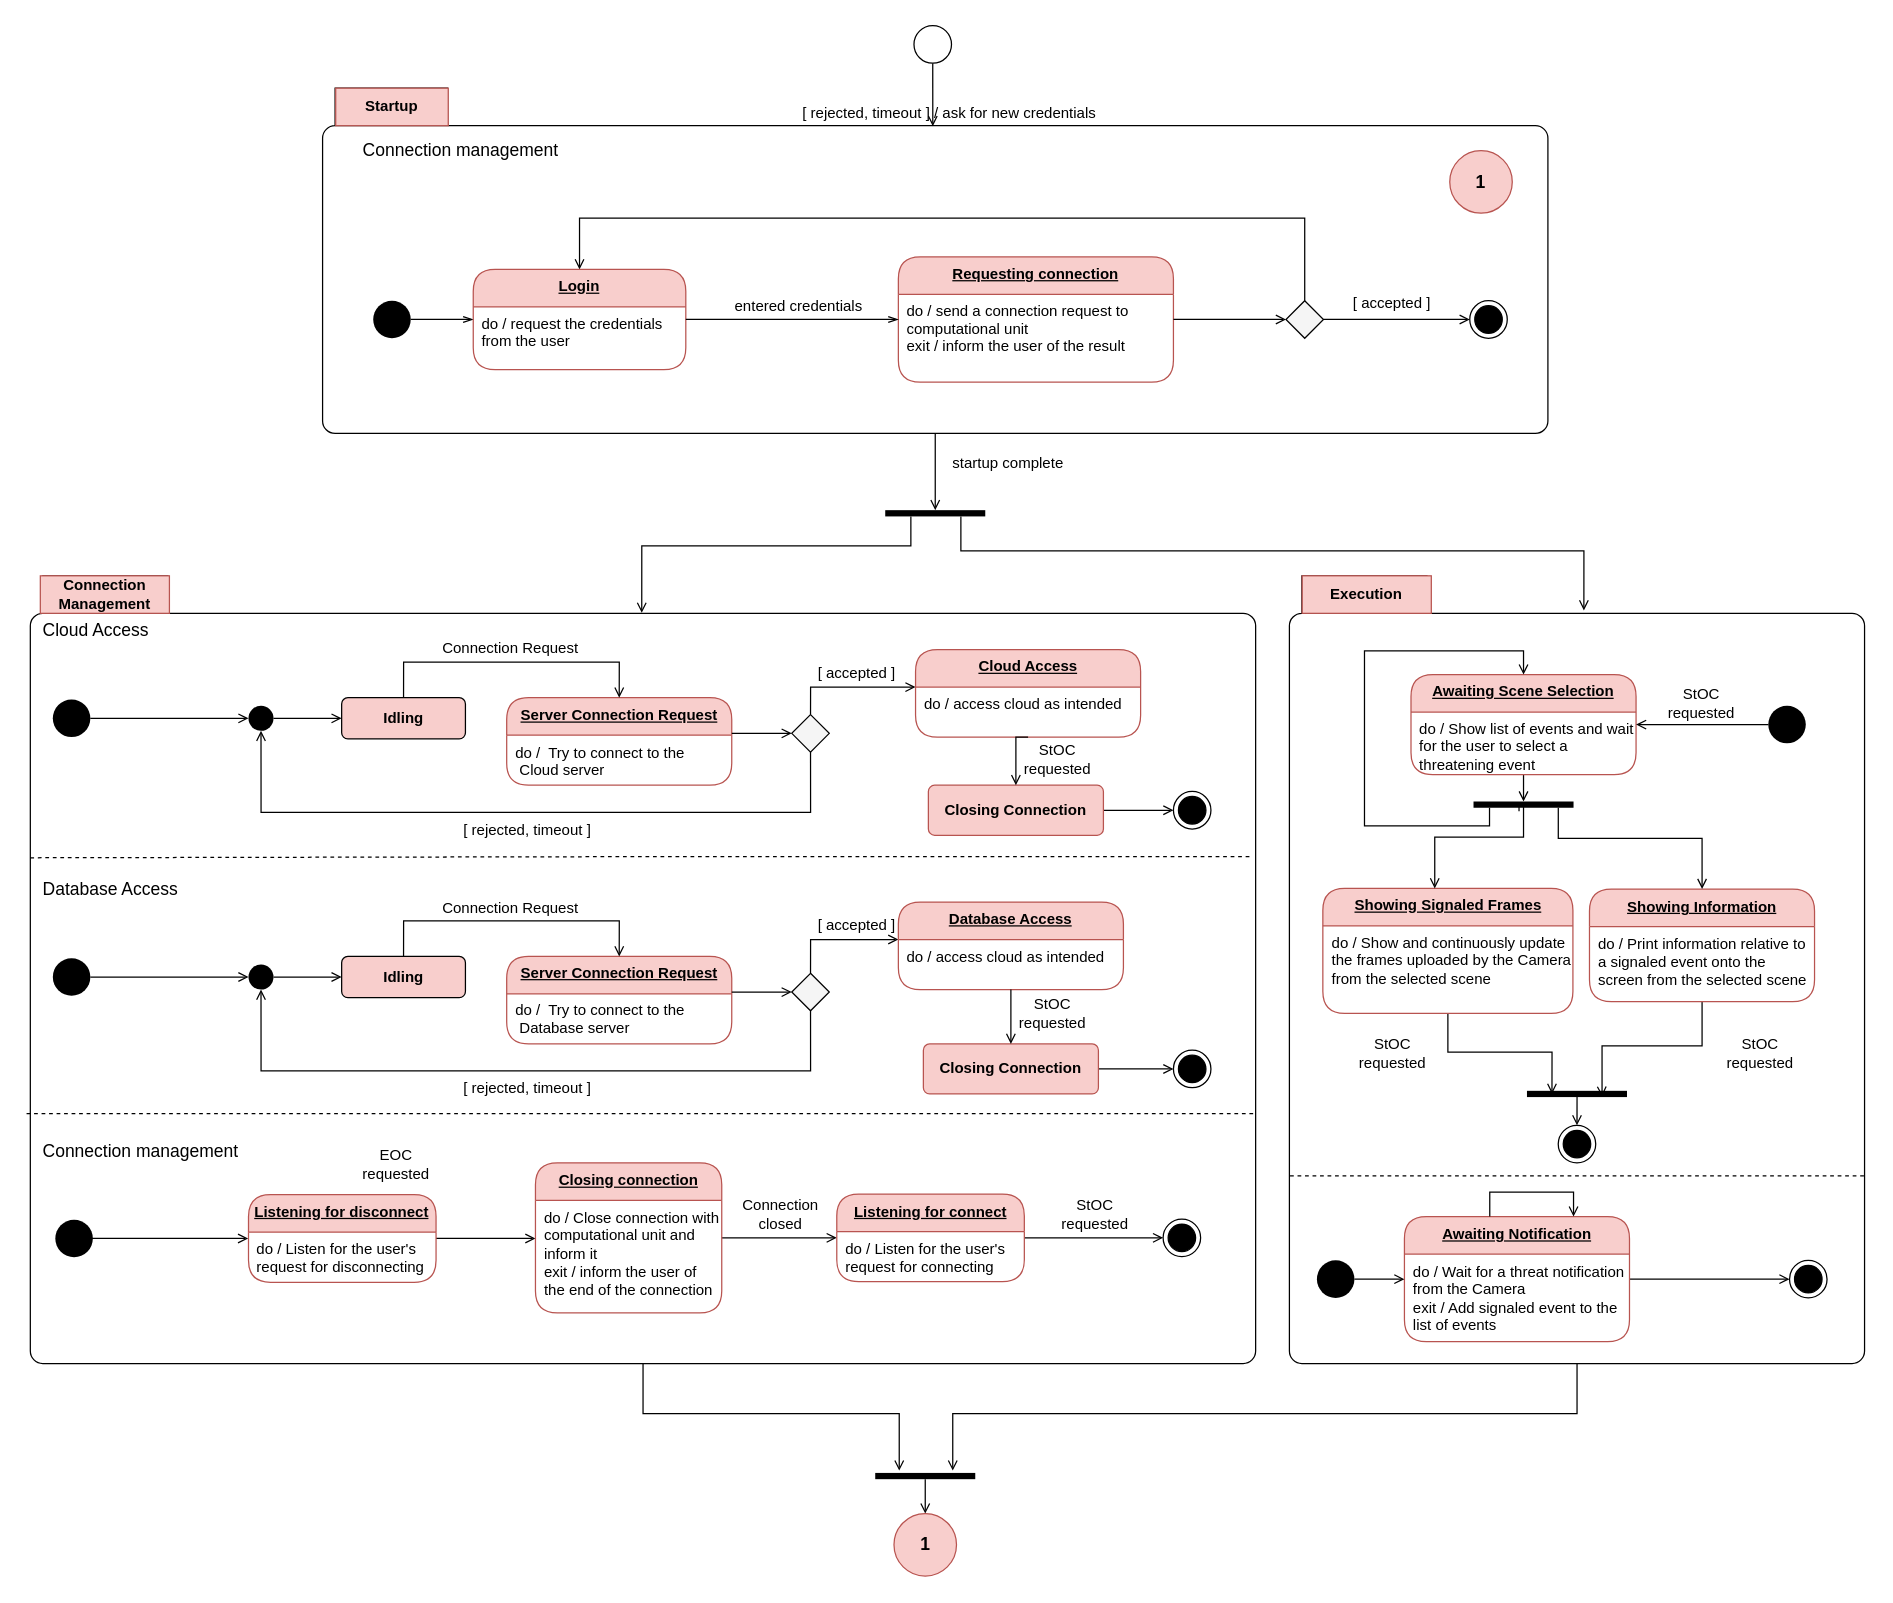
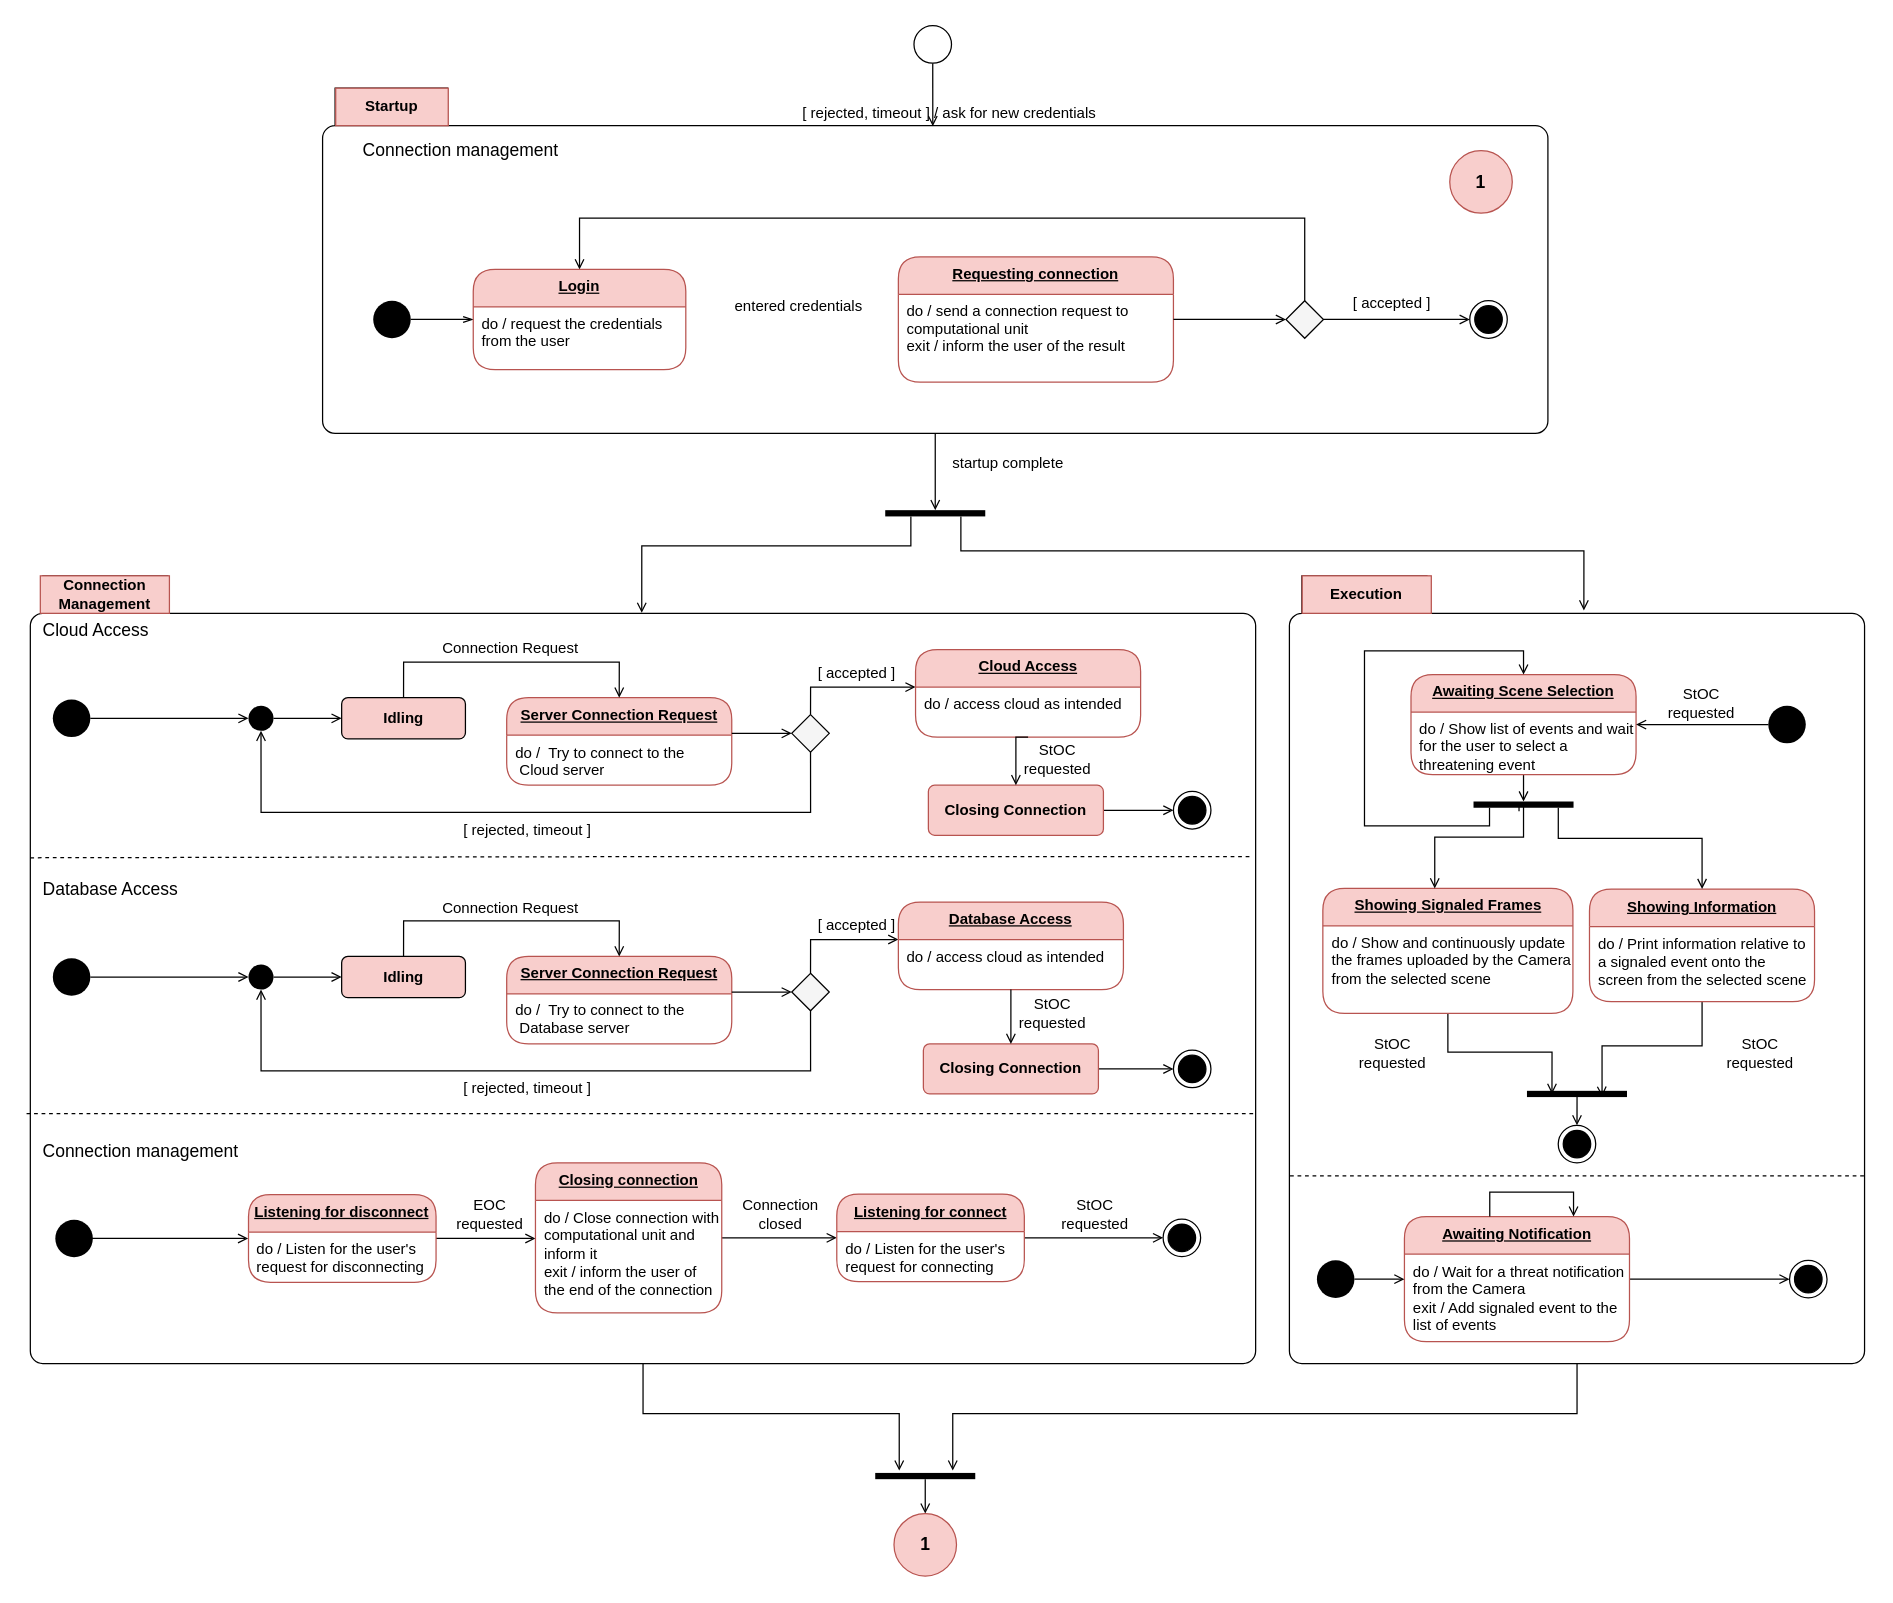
edge "Login" -> "Requesting connection": removed
node "EOC requested": moved (396, 1164) -> (490, 1214)
